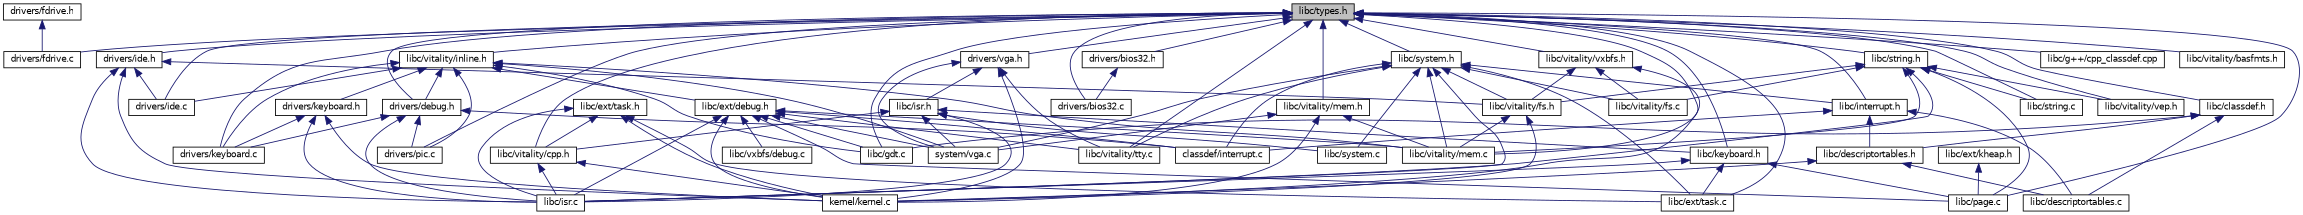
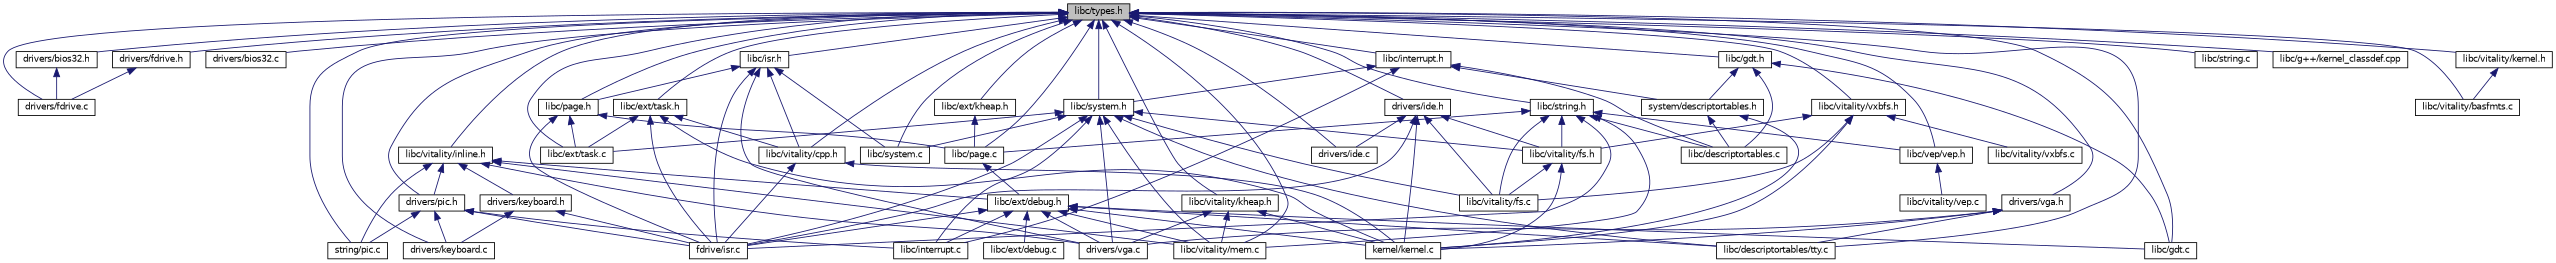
edge "libc/ext/task.h" -> "libc/types.h": added
edge "drivers/fdrive.h" -> "libc/types.h": added
edge "libc/ext/kheap.h" -> "libc/types.h": added
node "libc/g++/cpp_classdef.cpp": label "libc/g++/cpp_classdef.cpp" -> "libc/g++/kernel_classdef.cpp"
node "libc/vitality/basfmts.h": label "libc/vitality/basfmts.h" -> "libc/vitality/kernel.h"
edge "libc/system.c" -> "libc/types.h": added
edge "drivers/bios32.c" -> "drivers/bios32.h": now "drivers/fdrive.c" -> "drivers/bios32.h"
edge "libc/interrupt.h" -> "libc/system.h": reversed
edge "libc/string.c" -> "libc/string.h": now "libc/descriptortables.c" -> "libc/string.h"
edge "drivers/ide.c" -> "libc/vitality/inline.h": removed
edge "libc/isr.h" -> "drivers/vga.h": now "libc/isr.h" -> "libc/types.h"
edge "drivers/keyboard.c" -> "libc/vitality/inline.h": removed
node "drivers/debug.h": label "drivers/debug.h" -> "drivers/pic.h"
node "libc/vitality/mem.h": label "libc/vitality/mem.h" -> "libc/vitality/kheap.h"
node "libc/vitality/vep.h": label "libc/vitality/vep.h" -> "libc/vep/vep.h"
node "libc/classdef.h": label "libc/classdef.h" -> "libc/gdt.h"
node "libc/vitality/basfmts.c": added
edge "libc/gdt.c" -> "libc/vitality/inline.h": removed
edge "libc/vitality/mem.c" -> "libc/vitality/fs.h": now "libc/vitality/fs.c" -> "libc/vitality/fs.h"
node "drivers/pic.c": label "drivers/pic.c" -> "string/pic.c"
node "libc/vxbfs/debug.c": label "libc/vxbfs/debug.c" -> "libc/ext/debug.c"
node "system/vga.c": label "system/vga.c" -> "drivers/vga.c"
node "libc/vitality/tty.c": label "libc/vitality/tty.c" -> "libc/descriptortables/tty.c"
node "classdef/interrupt.c": label "classdef/interrupt.c" -> "libc/interrupt.c"
node "libc/keyboard.h": label "libc/keyboard.h" -> "libc/page.h"
node "libc/descriptortables.h": label "libc/descriptortables.h" -> "system/descriptortables.h"
node "libc/vitality/vxbfs.c": added
edge "libc/vitality/fs.c" -> "drivers/ide.h": added
edge "kernel/kernel.c" -> "drivers/keyboard.h": removed
edge "libc/page.c" -> "libc/ext/debug.h": reversed
node "libc/isr.c": label "libc/isr.c" -> "fdrive/isr.c"
node "libc/vitality/vep.c": added
